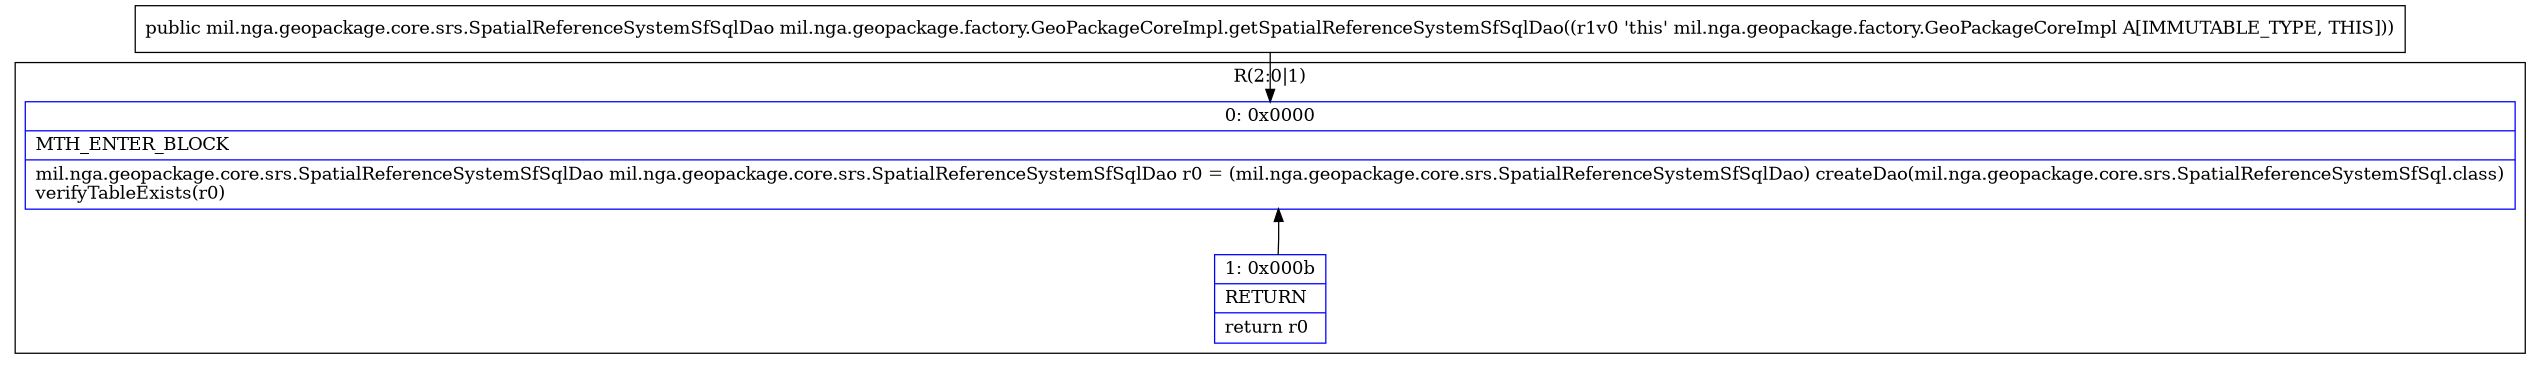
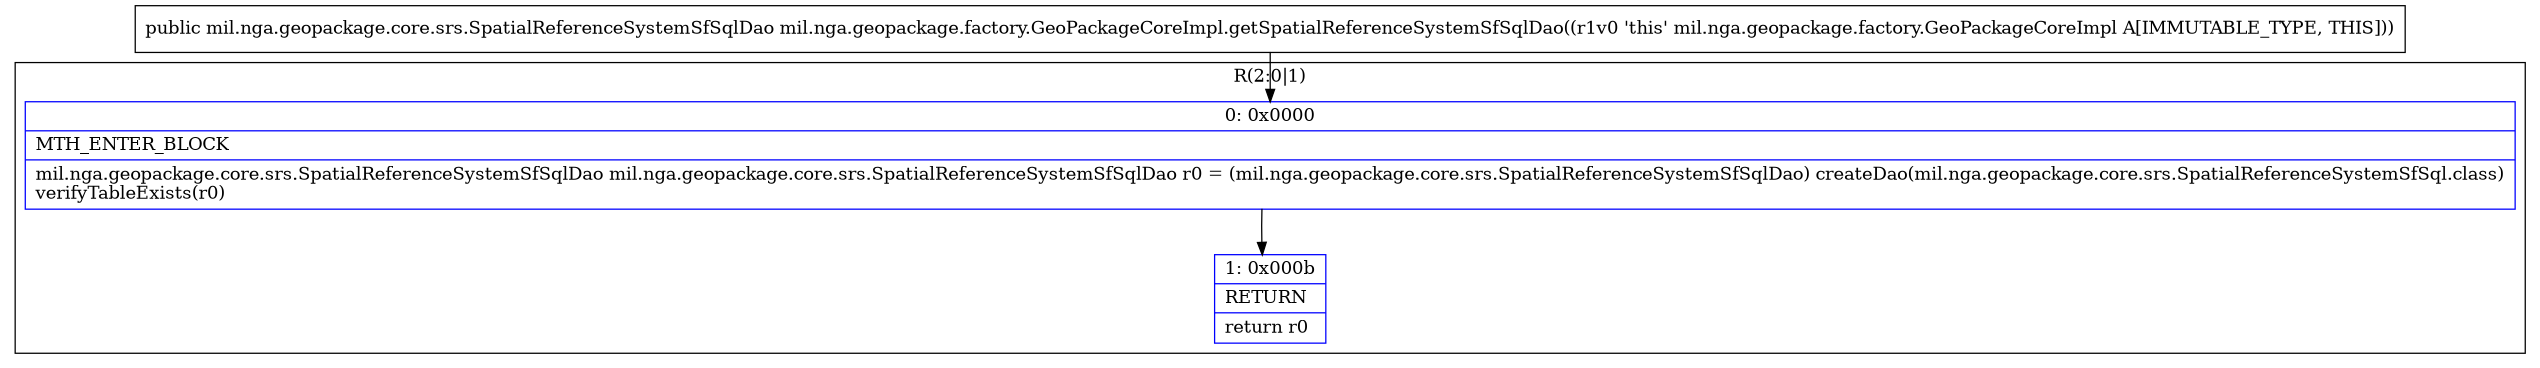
edge "1: 0x000b" -> "0: 0x0000": reversed
